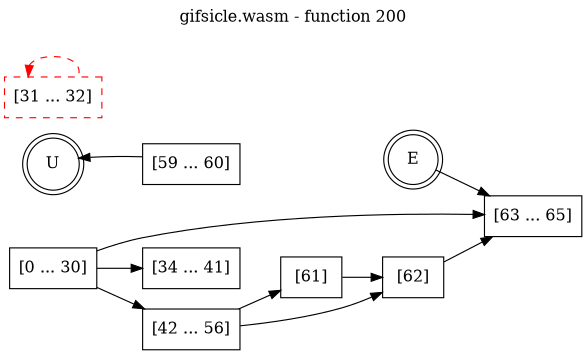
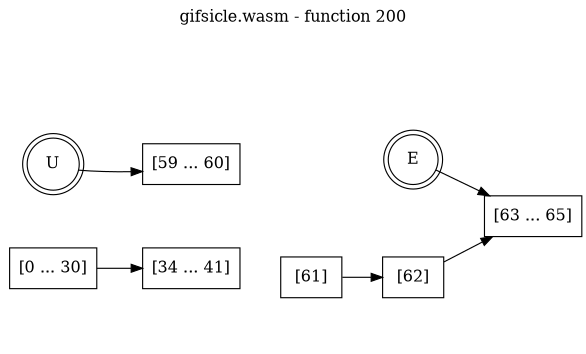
node "[31 ... 32]": removed
edge "[59 ... 60]" -> "U": reversed
edge "[0 ... 30]" -> "[63 ... 65]": removed
node "[42 ... 56]": removed
